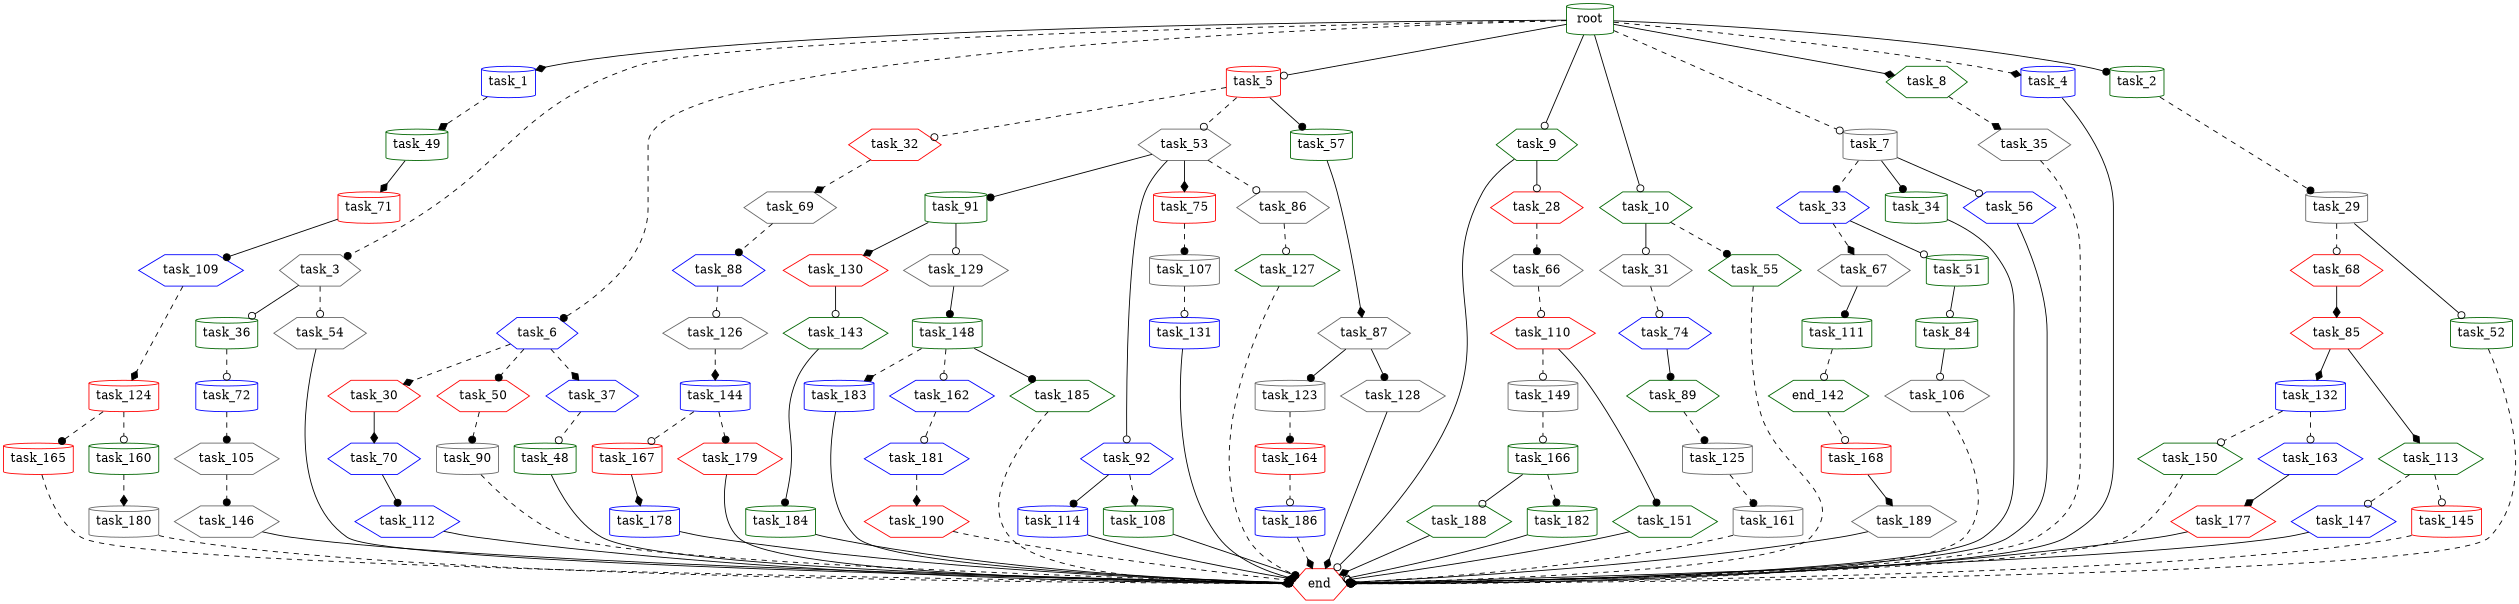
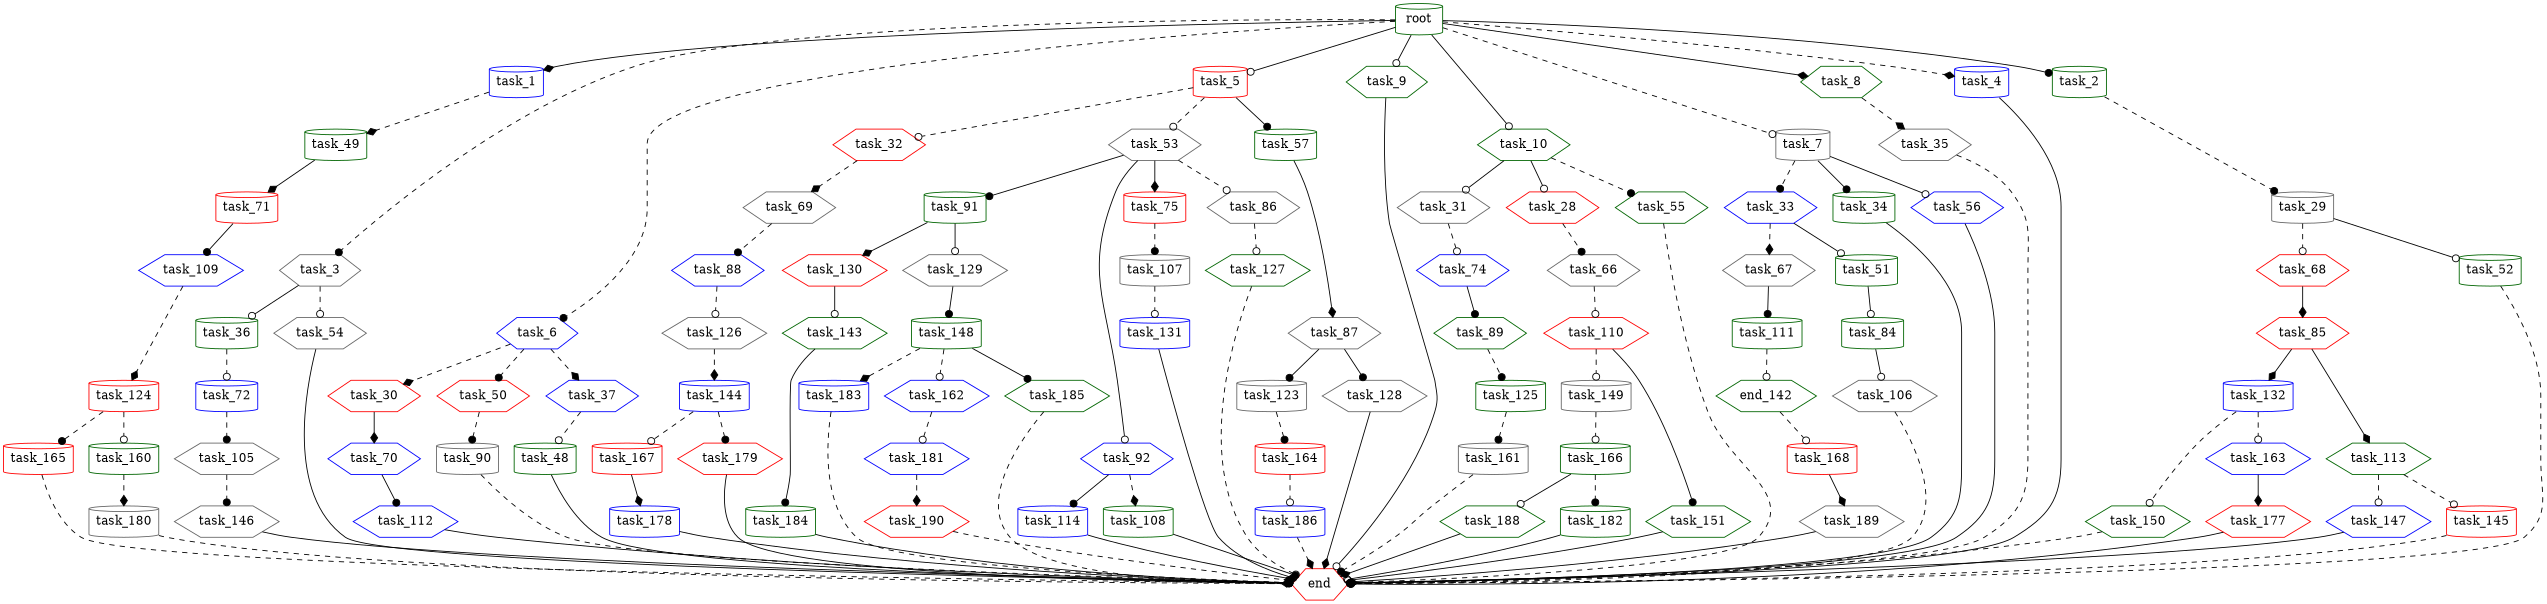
edge "task_9" -> "task_28": now "task_10" -> "task_28"
node "task_125": color gray40 -> darkgreen
edge "task_183" -> "end": style solid -> dashed
